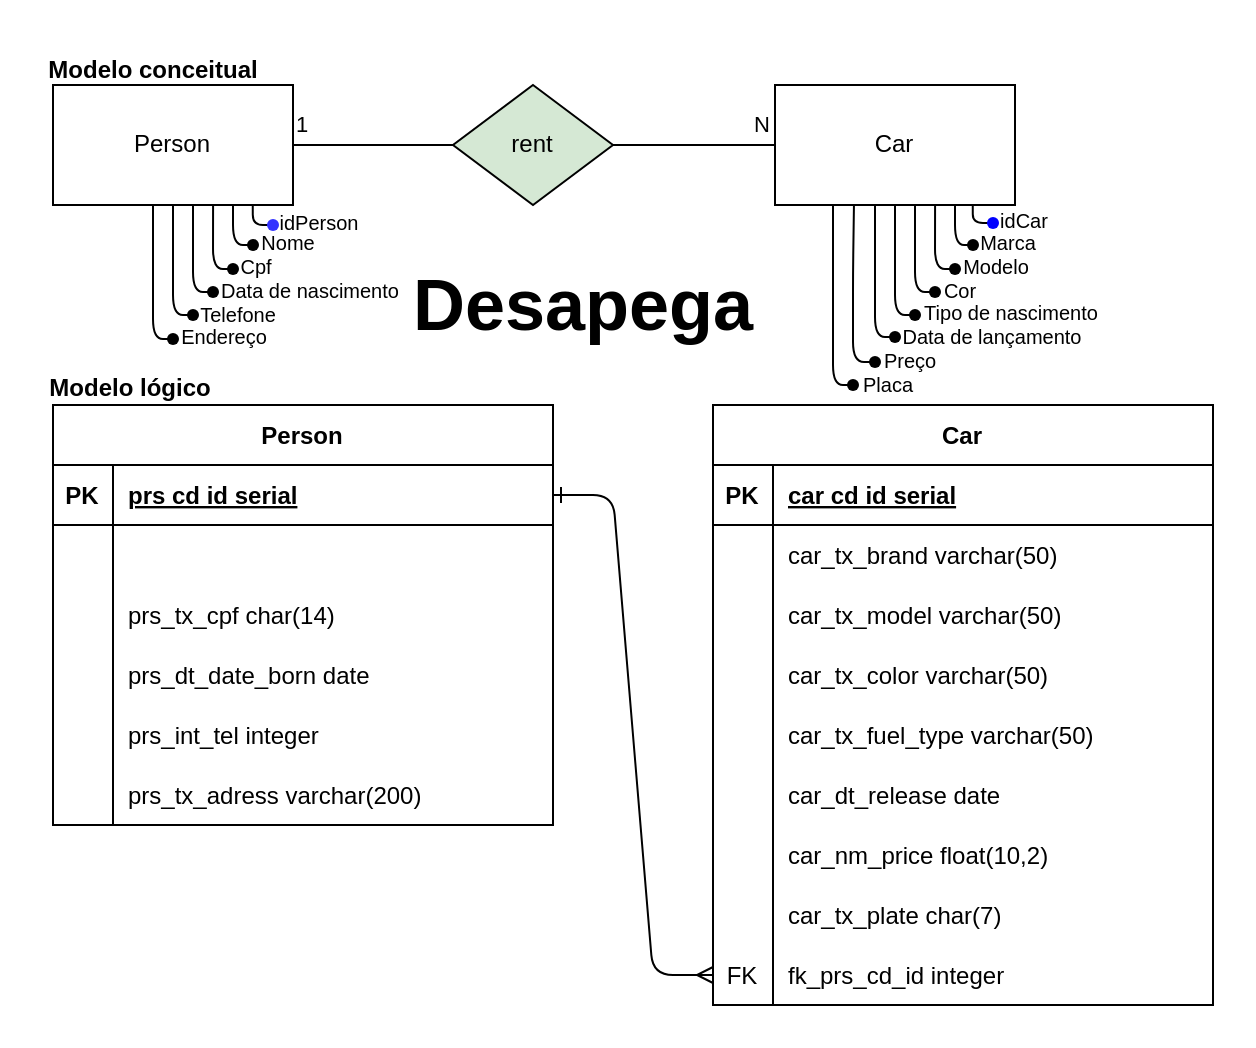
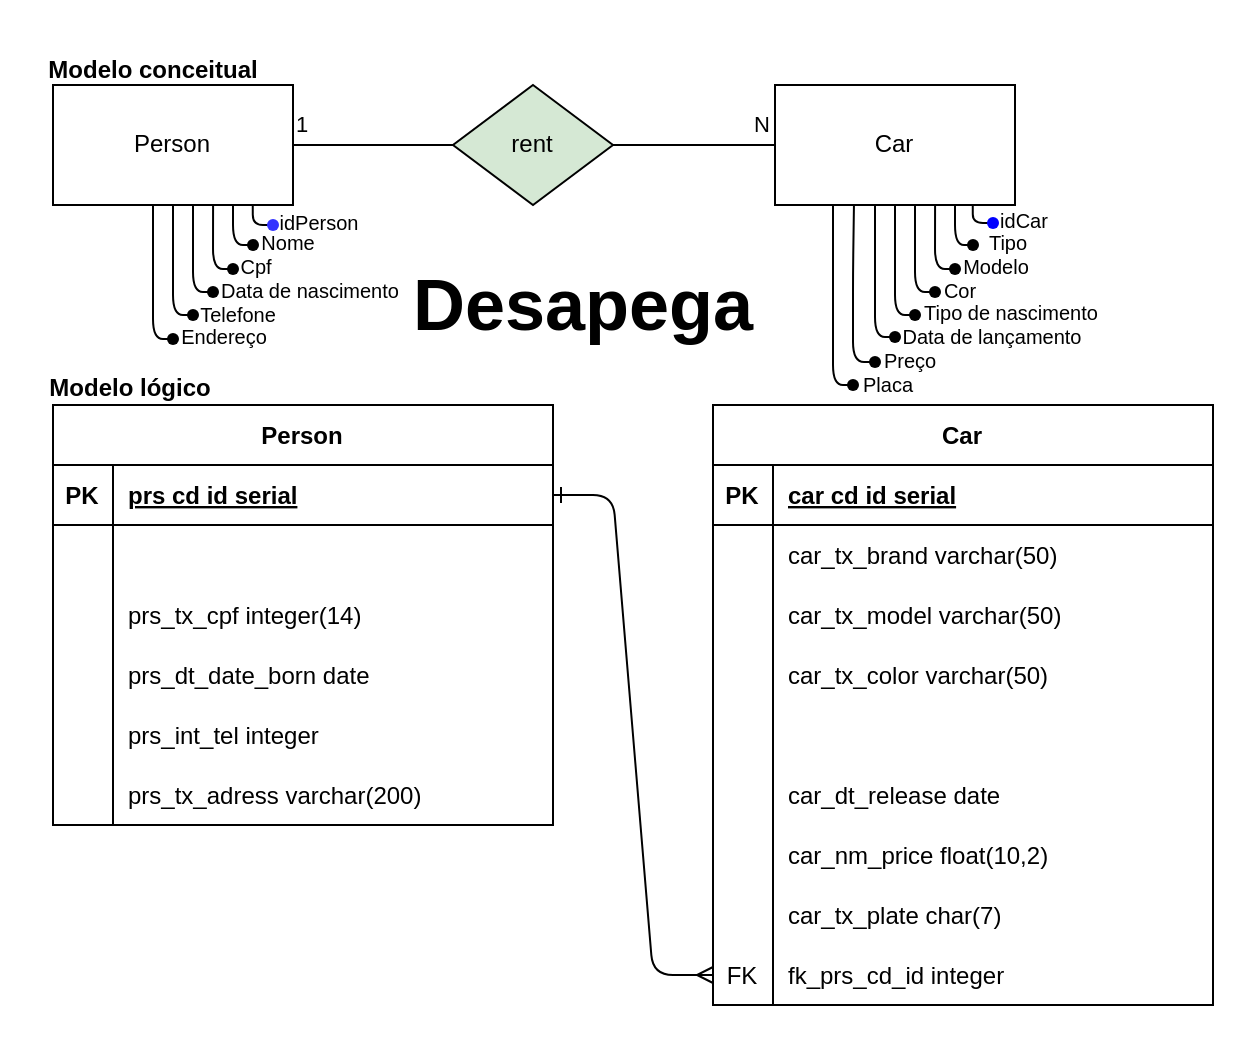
node "Marca": label "Marca" -> "Tipo"
node "prs_tx_cpf char(14)": label "prs_tx_cpf char(14)" -> "prs_tx_cpf integer(14)"
node "car_tx_fuel_type varchar(50)": removed
